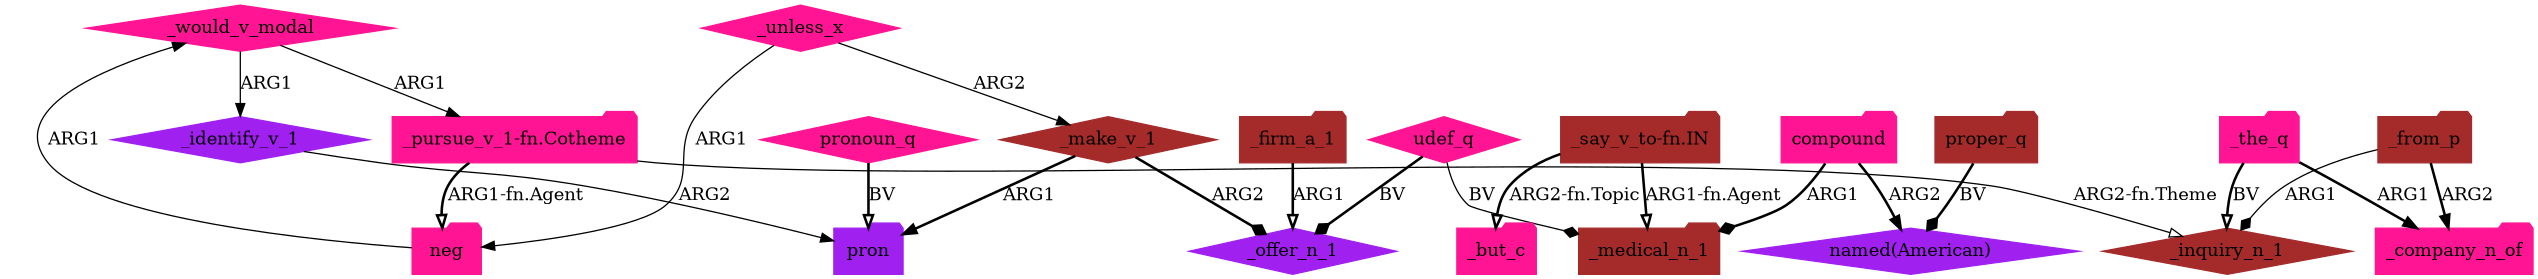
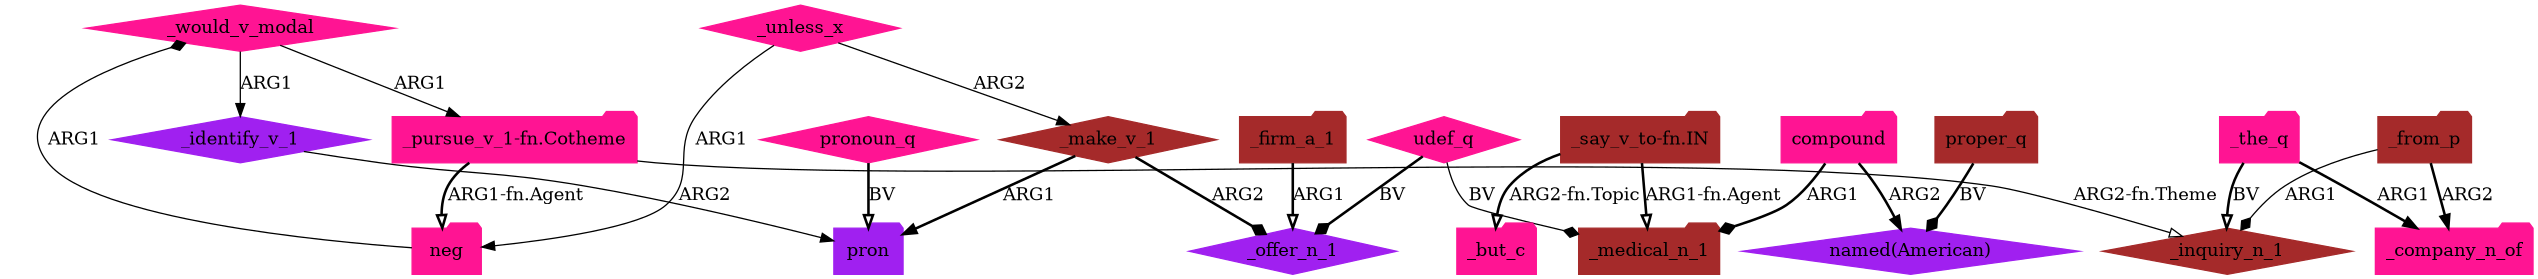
edge "neg" -> "_would_v_modal": arrowhead normal -> diamond
